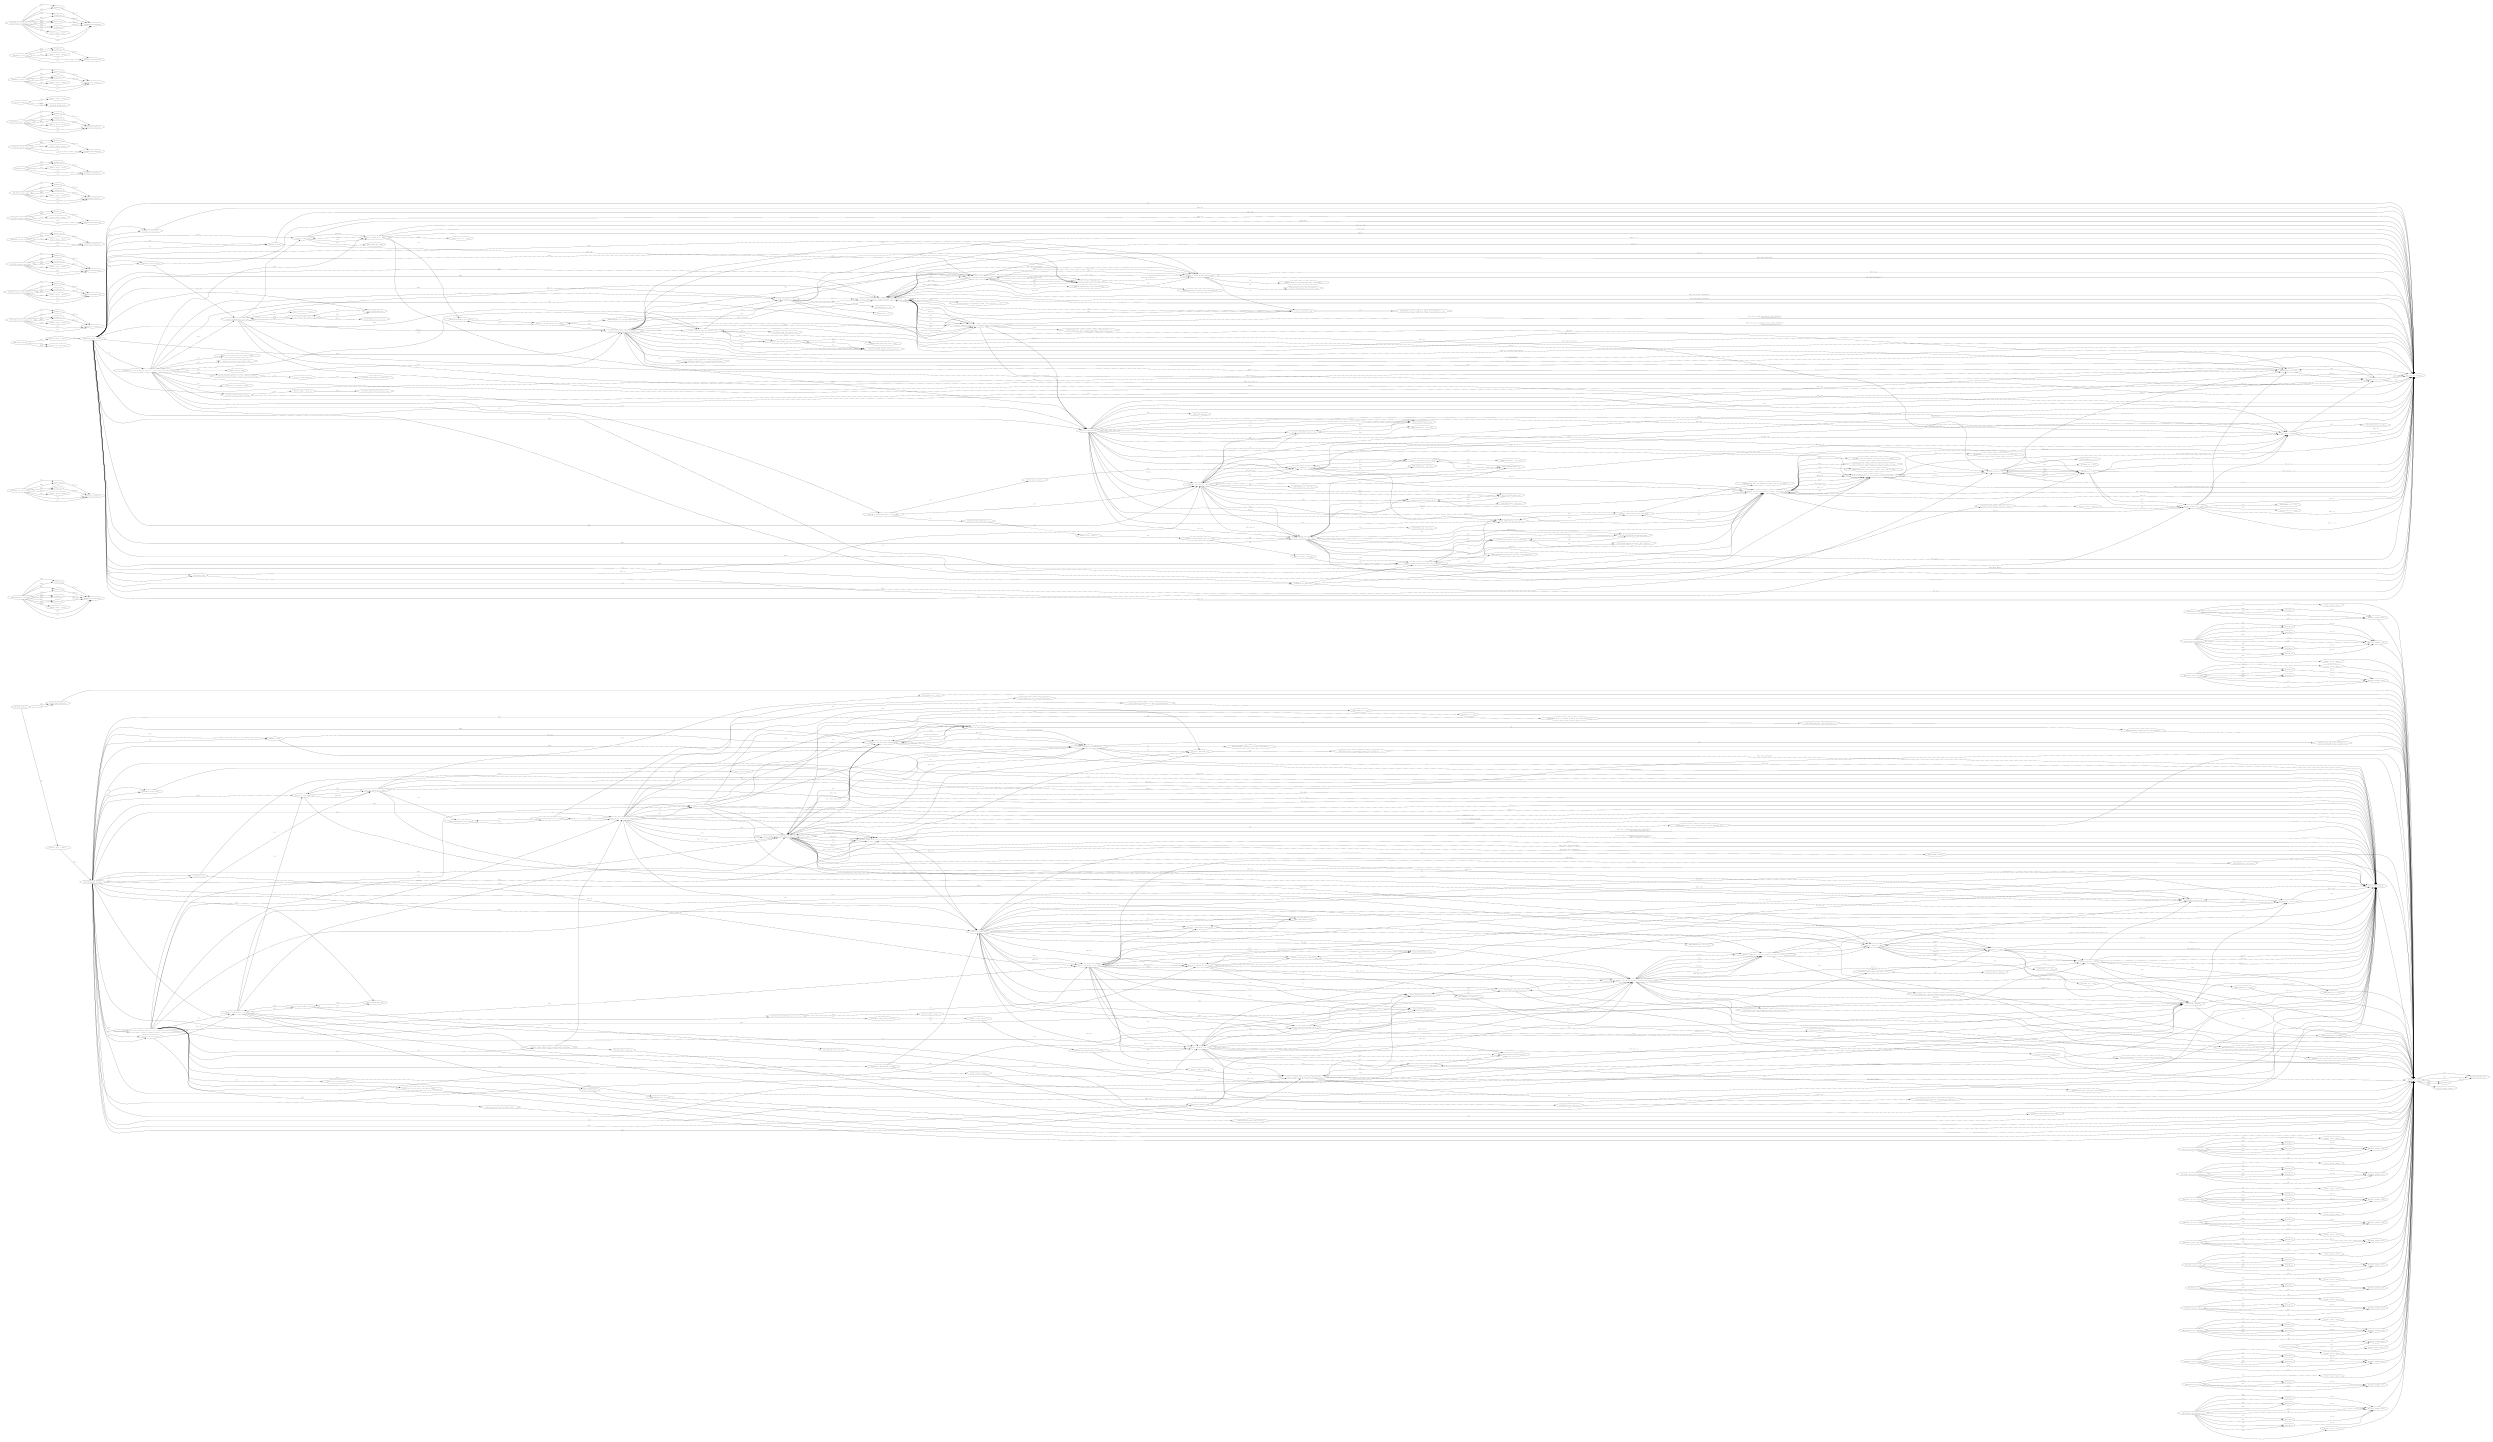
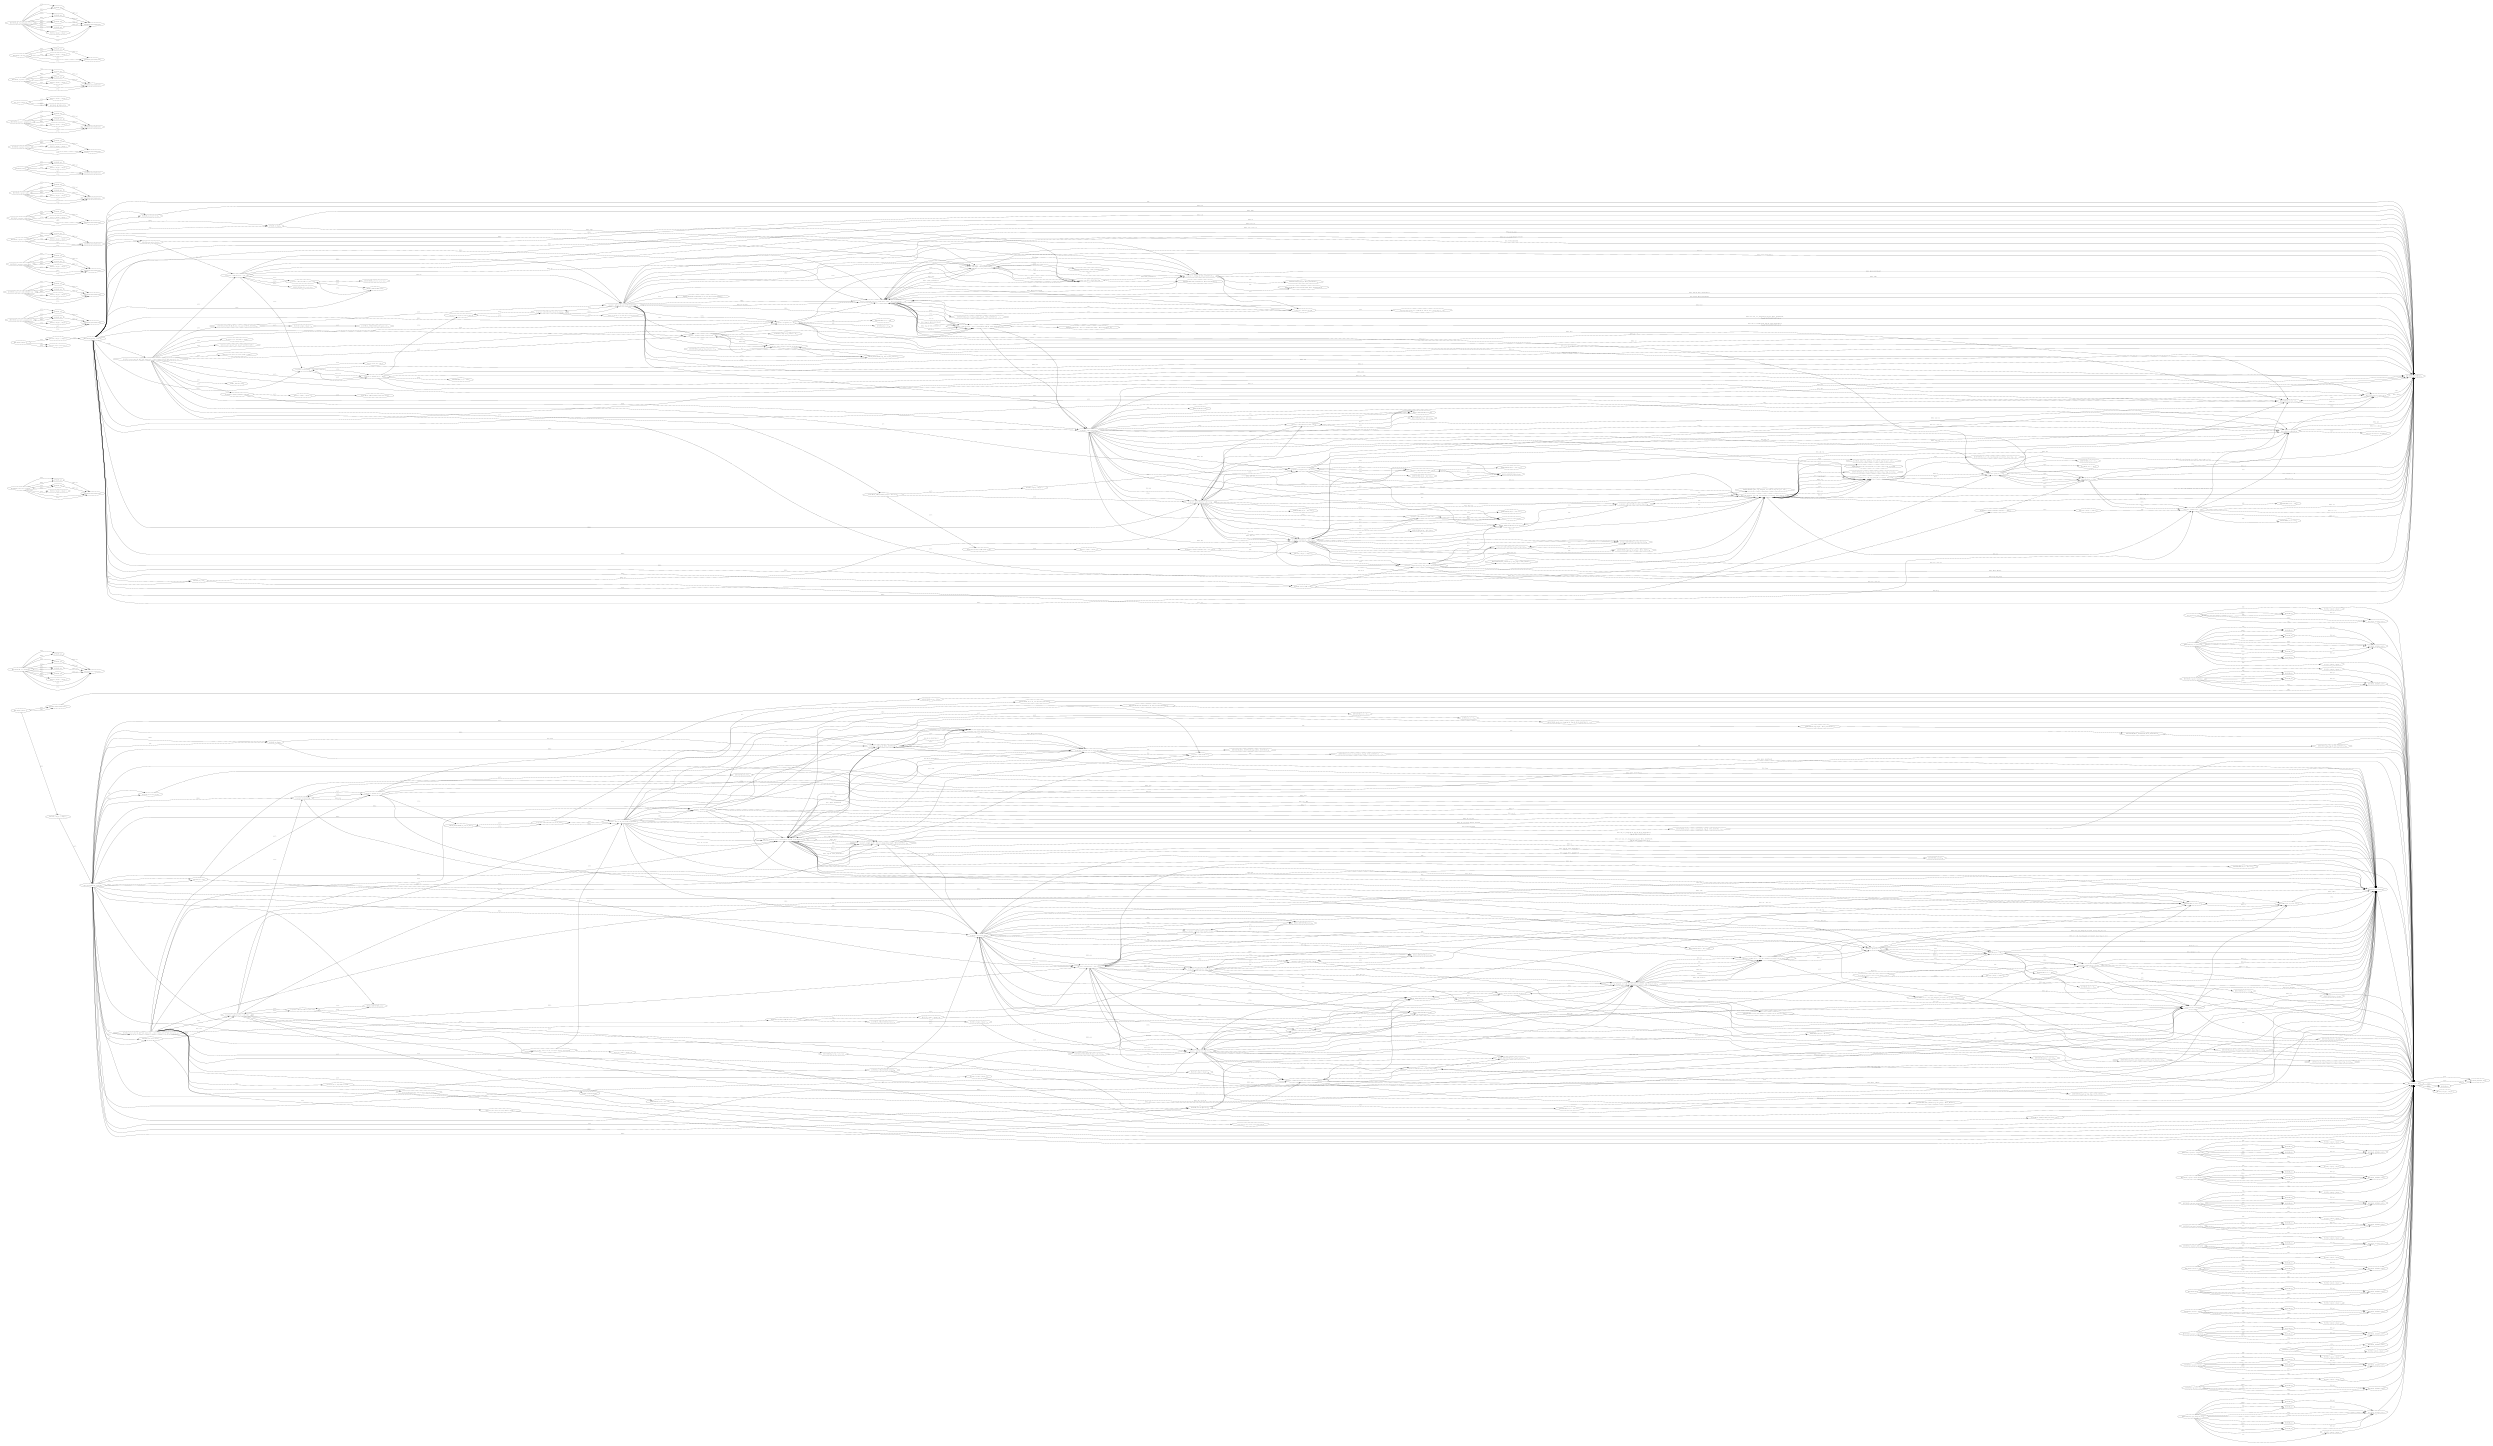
edge "(<operator>.indirectFieldAccess,msg->msg_namelen)" -> "(IDENTIFIER,msg,msg->msg_namelen = 0)": reversed
